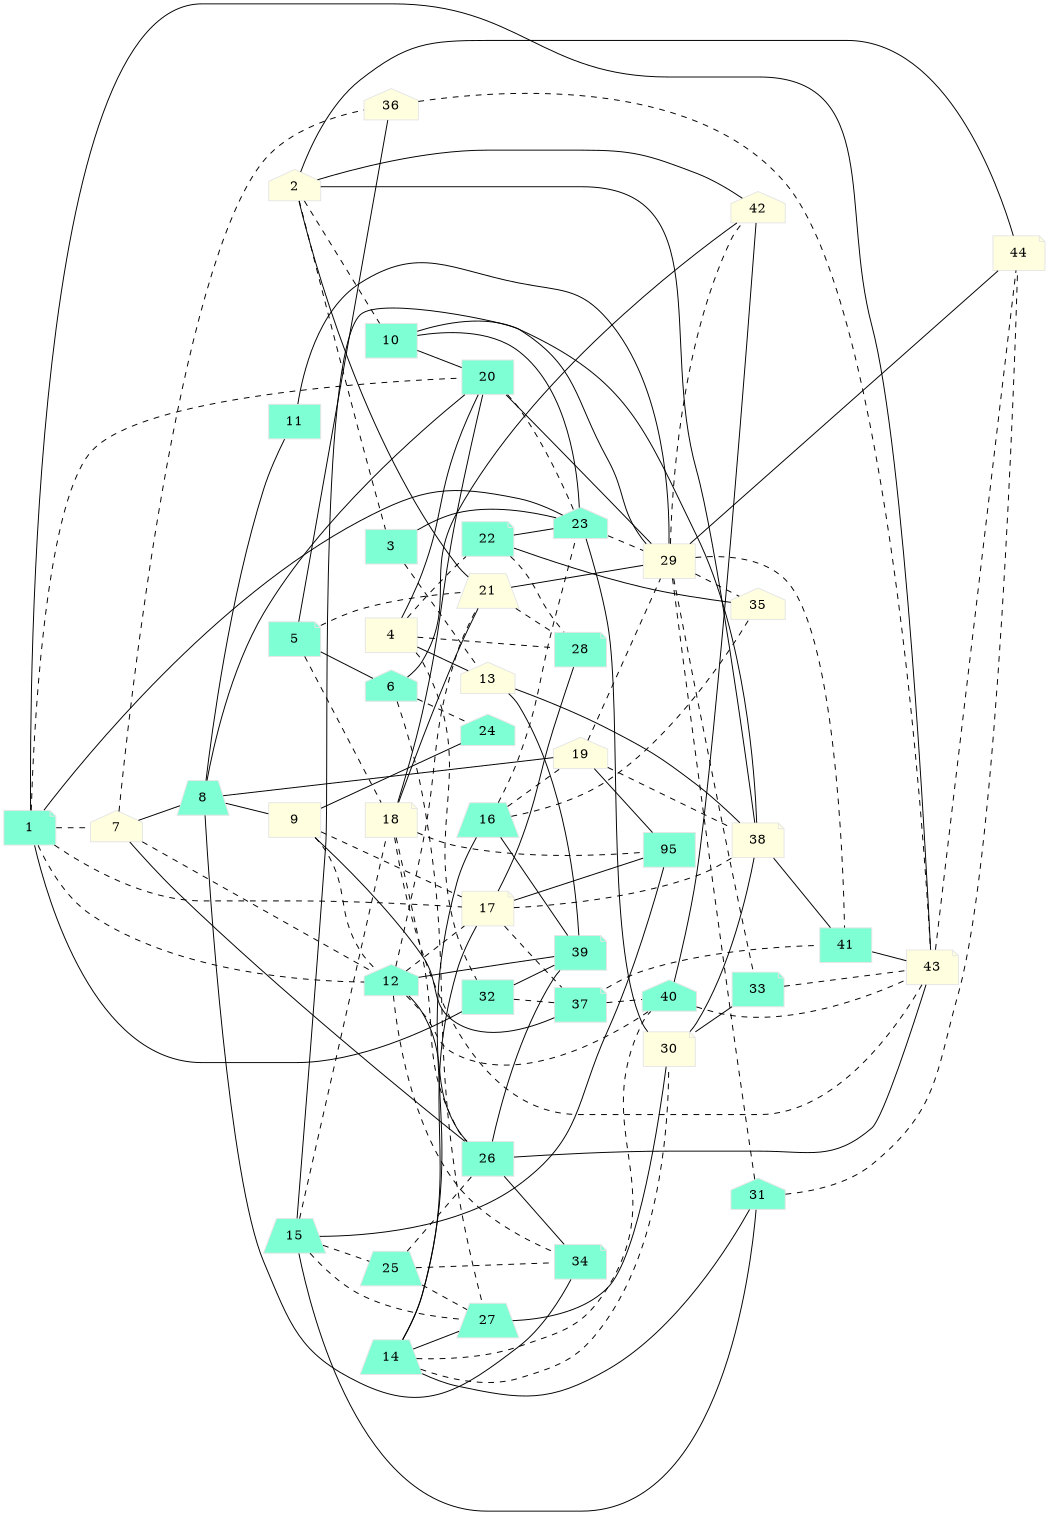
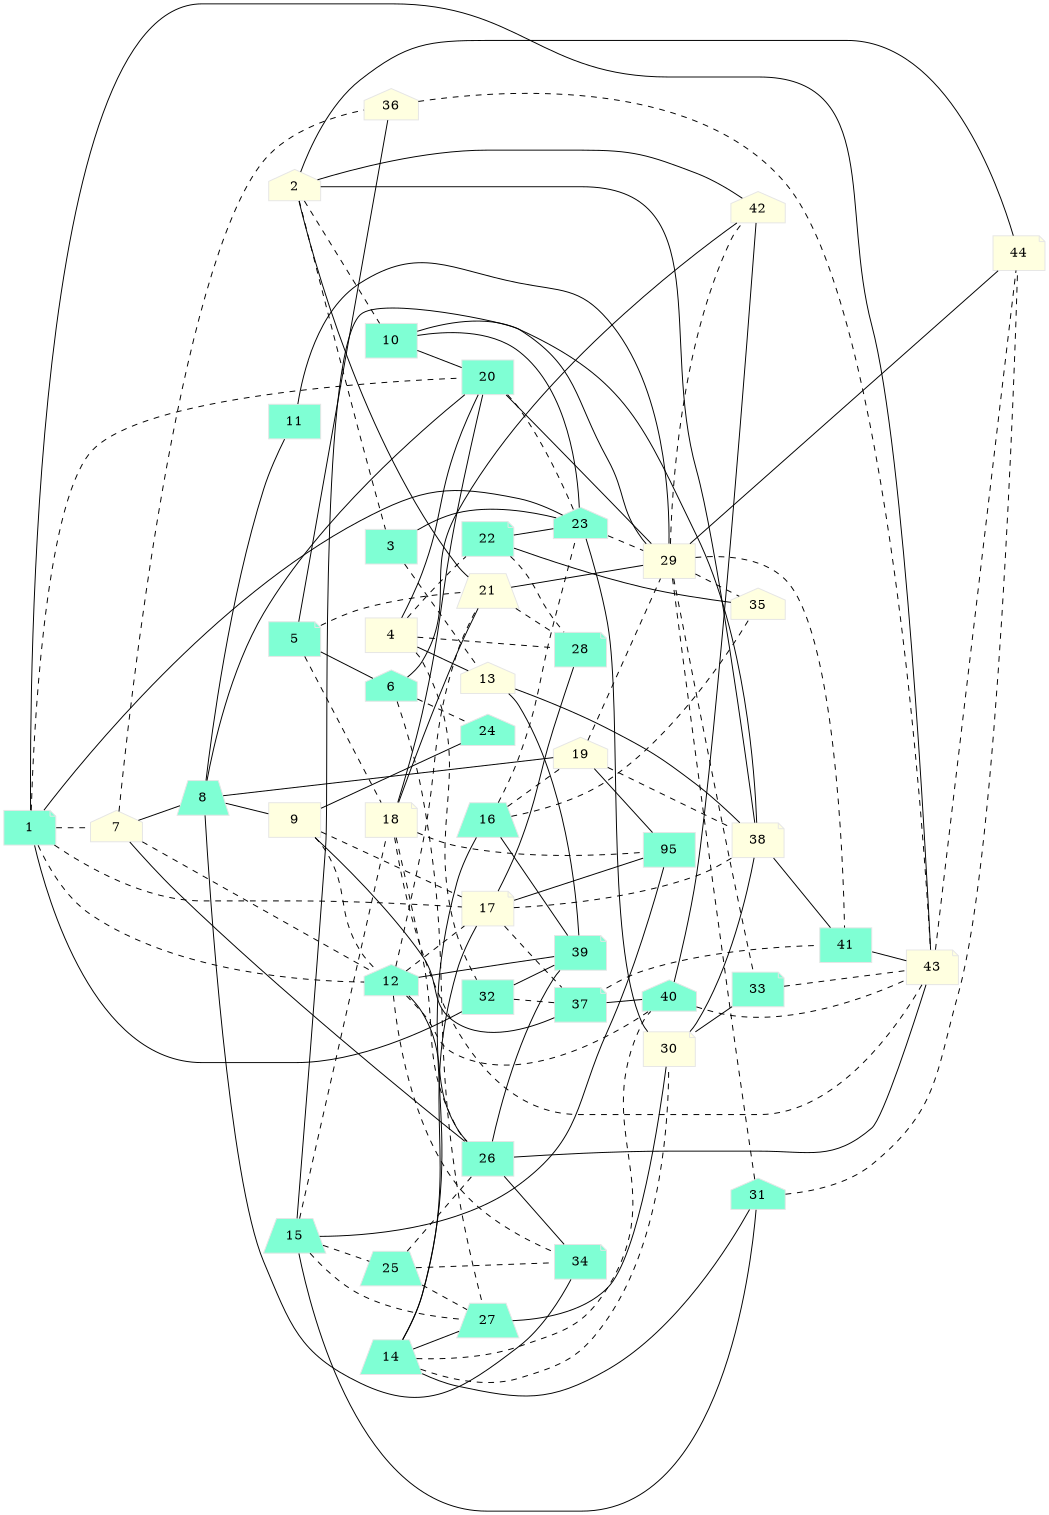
edge "40" -- "37": style dashed -> solid
